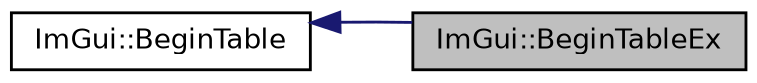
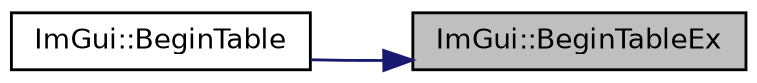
edge "ImGui::BeginTableEx" -> "ImGui::BeginTable": reversed
